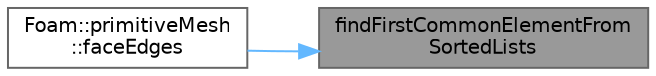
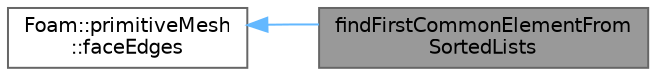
edge "Foam::primitiveMesh ::faceEdges" -> "findFirstCommonElementFrom SortedLists": reversed
